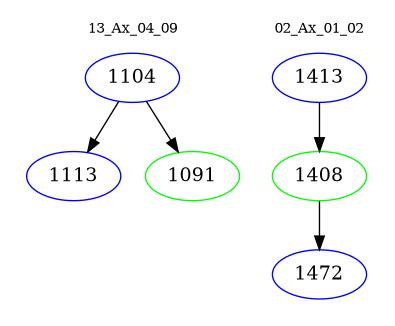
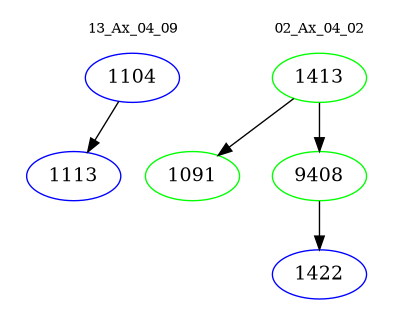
cluster "02_Ax_01_02": label "02_Ax_01_02" -> "02_Ax_04_02"
node "1413": color blue -> green
edge "1104" -> "1091": now "1413" -> "1091"
node "1408": label "1408" -> "9408"
node "1472": label "1472" -> "1422"
